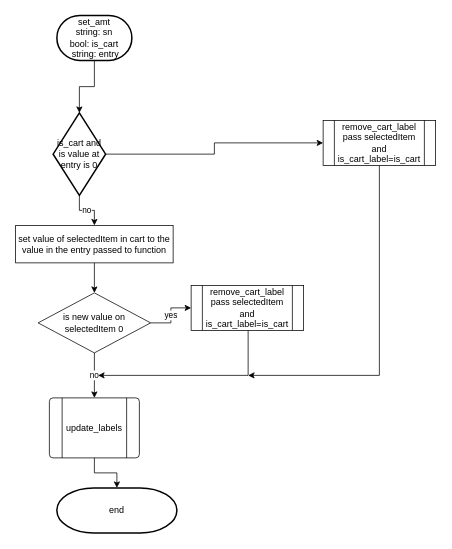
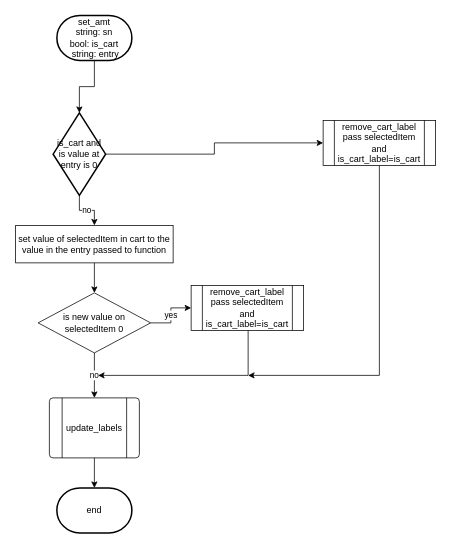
node "end": size 120x45 -> 75x45
